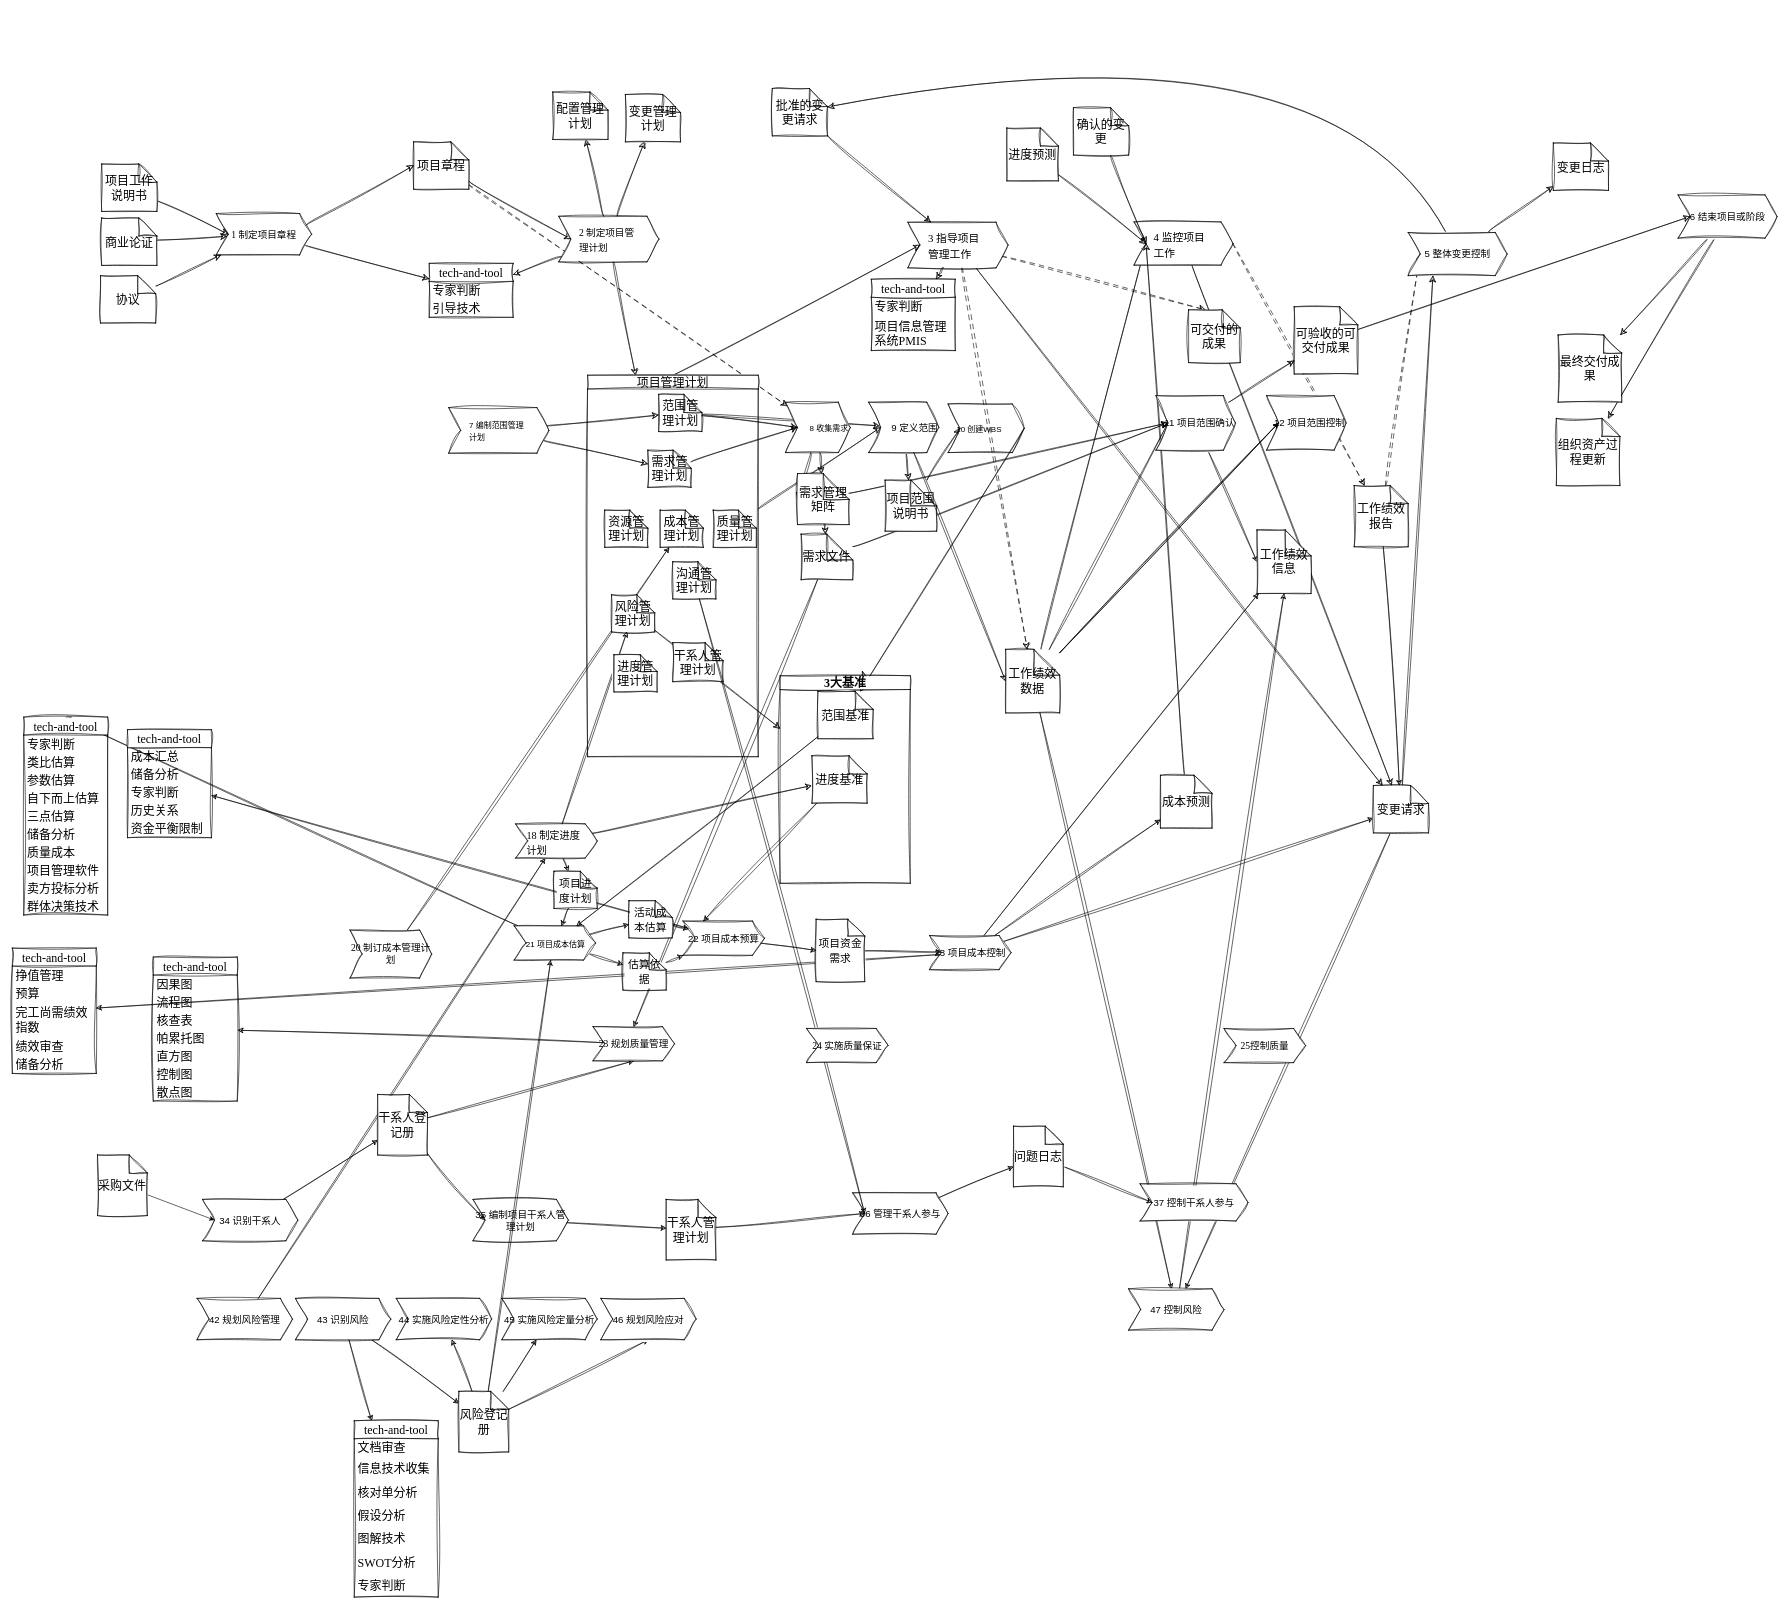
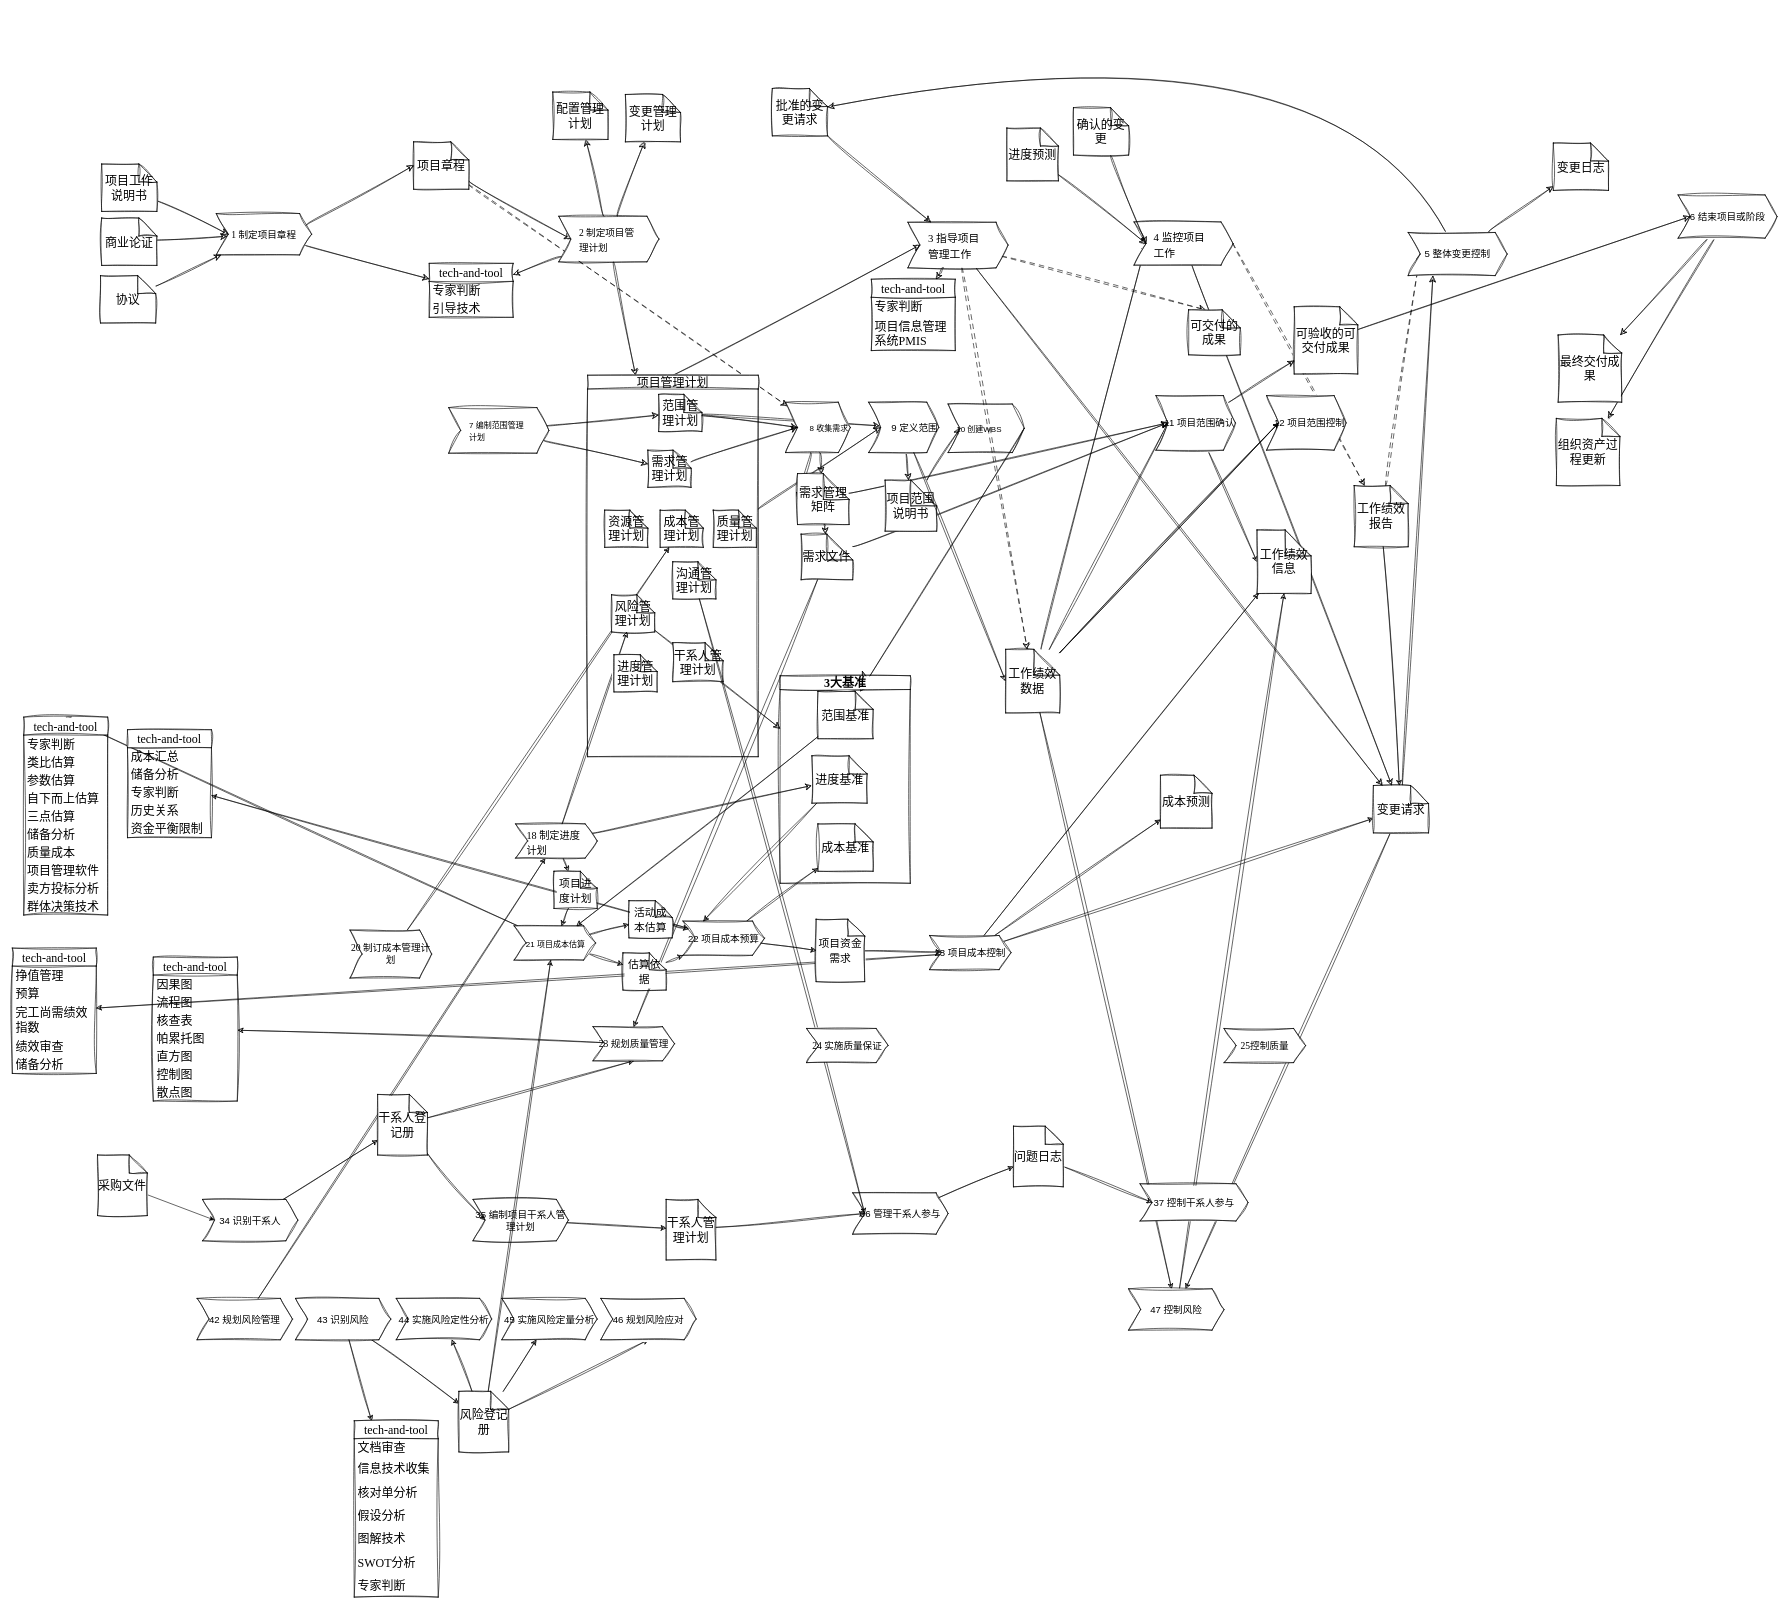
node "可交付的成果": size 52x53 -> 52x45
edge "成本预测" -> "4 监控项目工作": removed
node "成本基准": added
edge "22 项目成本预算" -> "成本基准": added
